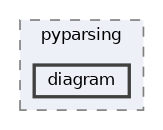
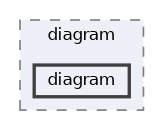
cluster "pyparsing": label "pyparsing" -> "diagram"
